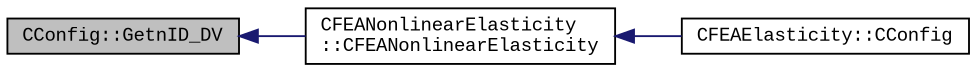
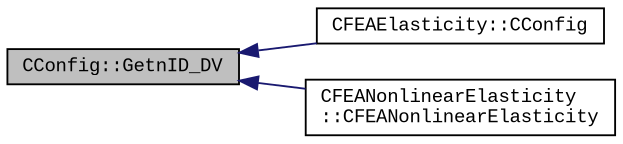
edge "CFEAElasticity::CConfig" -> "CFEANonlinearElasticity ::CFEANonlinearElasticity": now "CFEAElasticity::CConfig" -> "CConfig::GetnID_DV"
